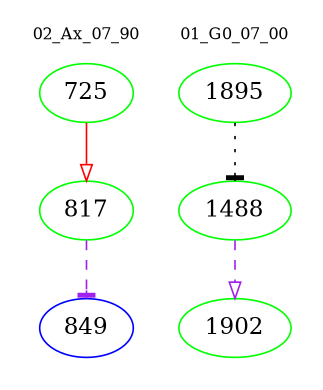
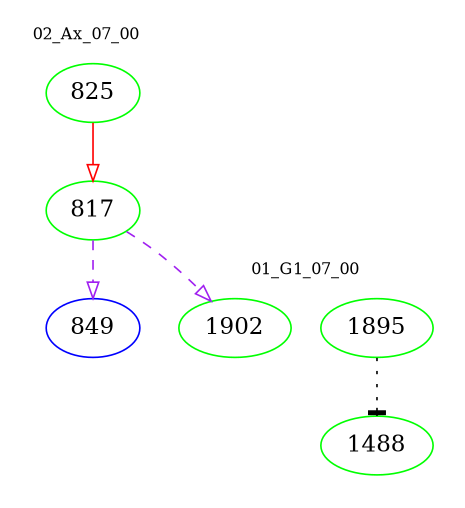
cluster "02_Ax_07_90": label "02_Ax_07_90" -> "02_Ax_07_00"
cluster "01_G0_07_00": label "01_G0_07_00" -> "01_G1_07_00"
node "725": label "725" -> "825"
edge "1488" -> "1902": now "817" -> "1902"
edge "817" -> "849": arrowhead tee -> onormal
